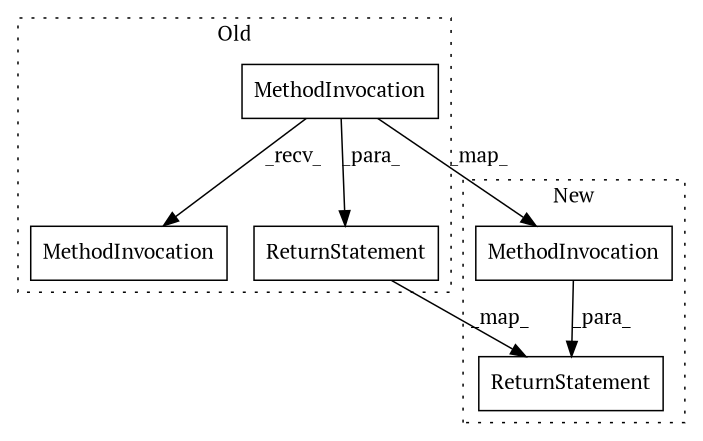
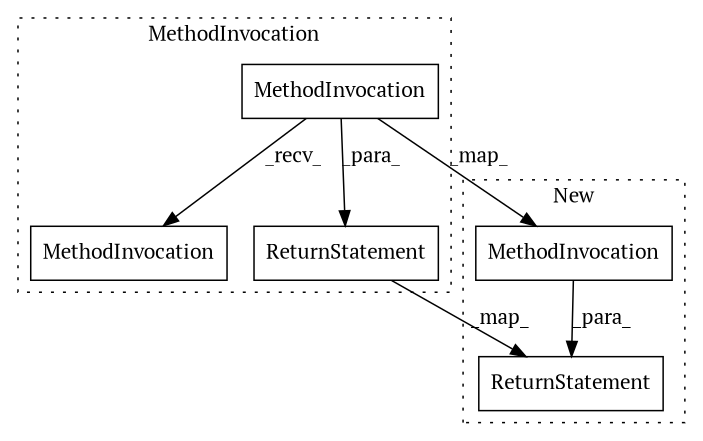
cluster "Old": label "Old" -> "MethodInvocation"
